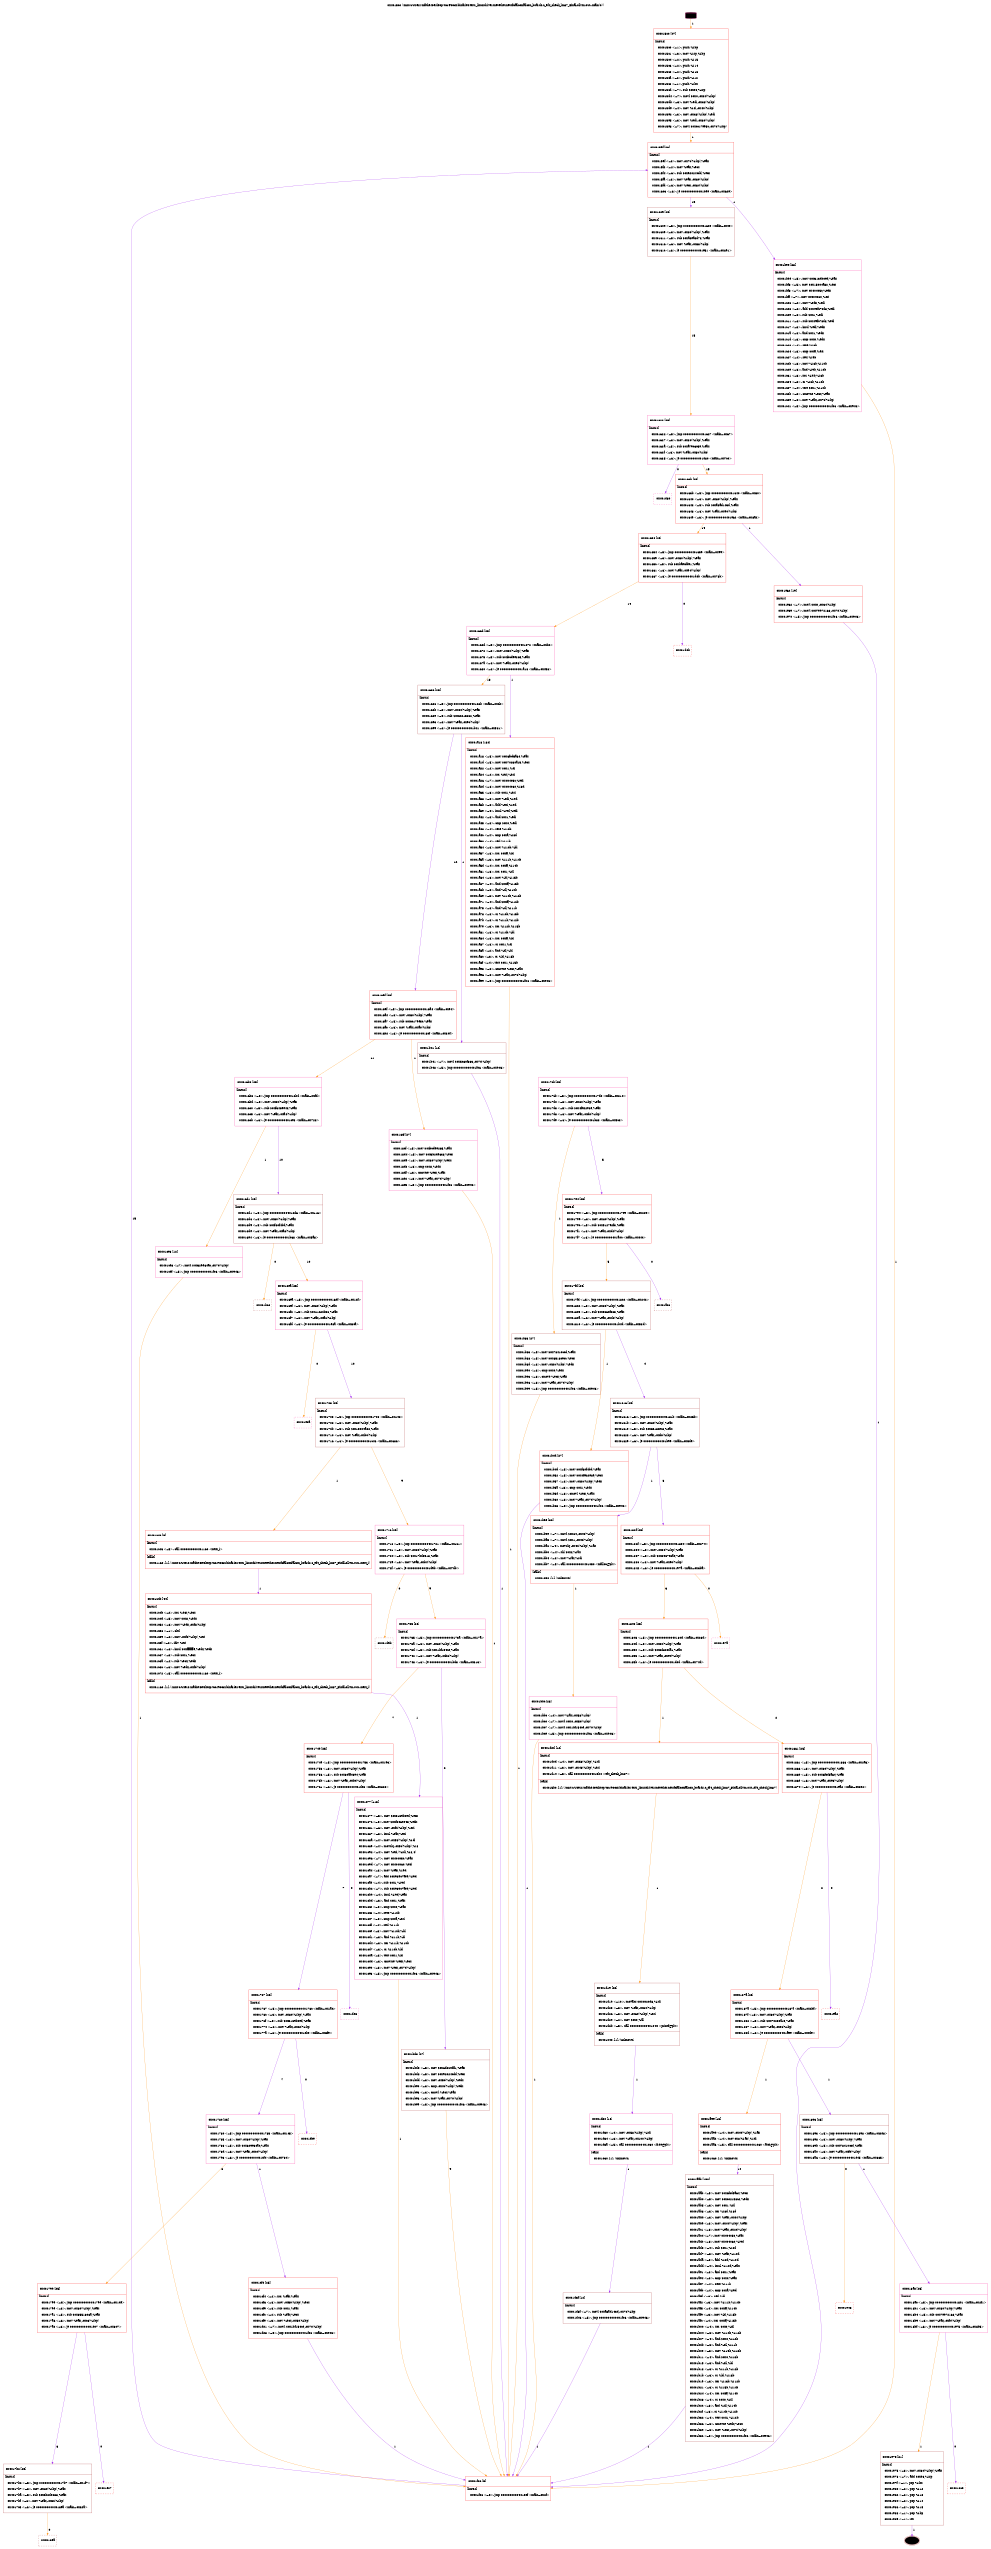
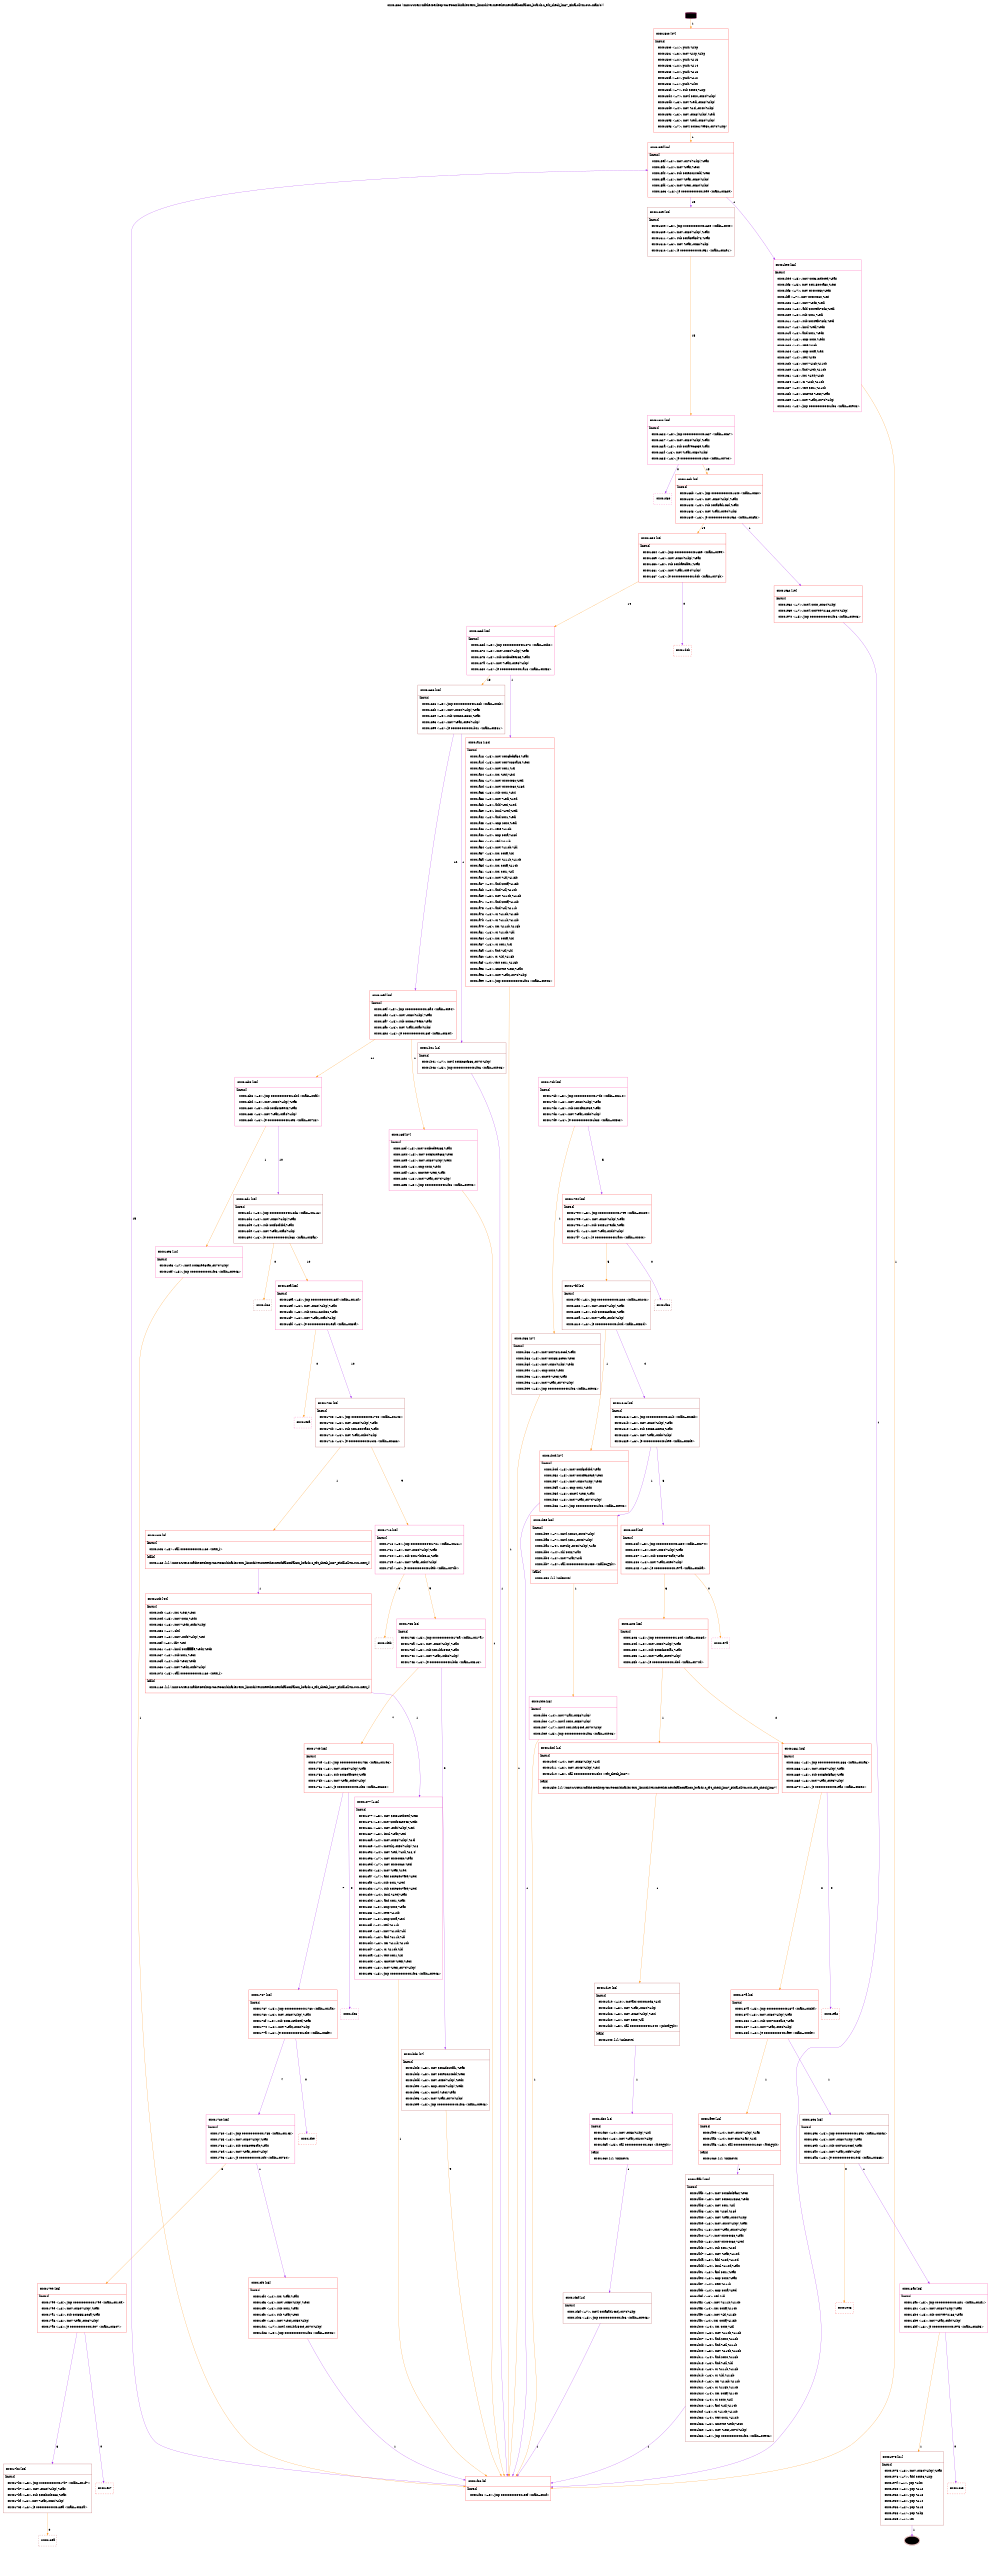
edge "0x401a9e [13]" -> "0x401aab [150]": label " 14" -> " 1"
